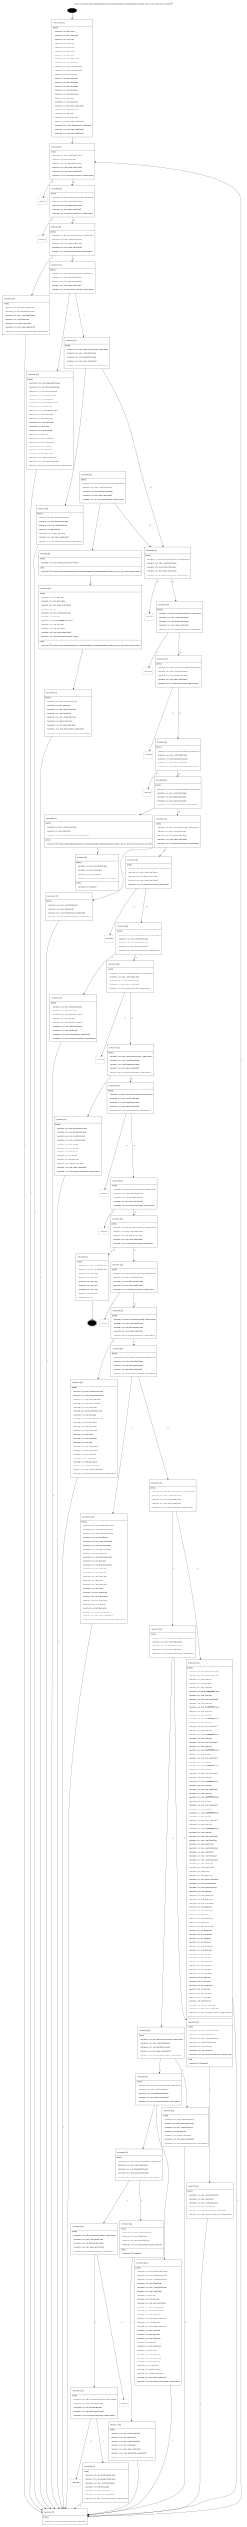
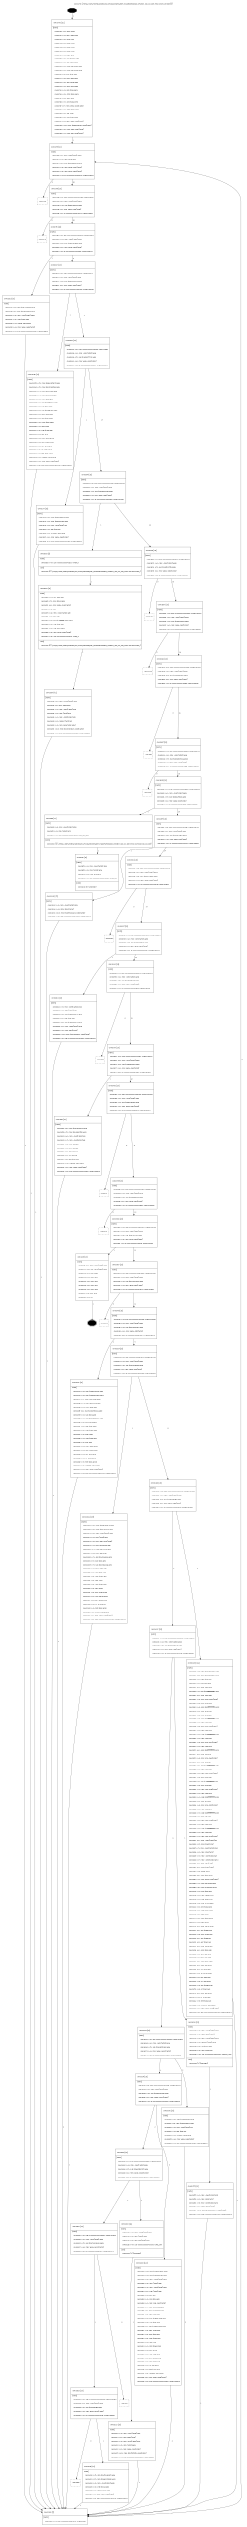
edge "0x401833 [28]" -> "0x40186b [28]": now "0x401833 [28]" -> "0x40184f [28]"
